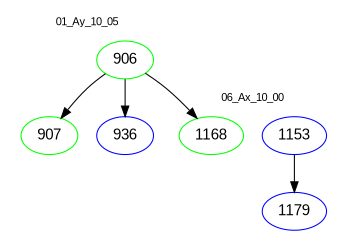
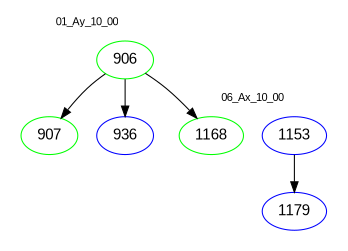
cluster "01_Ay_10_05": label "01_Ay_10_05" -> "01_Ay_10_00"
